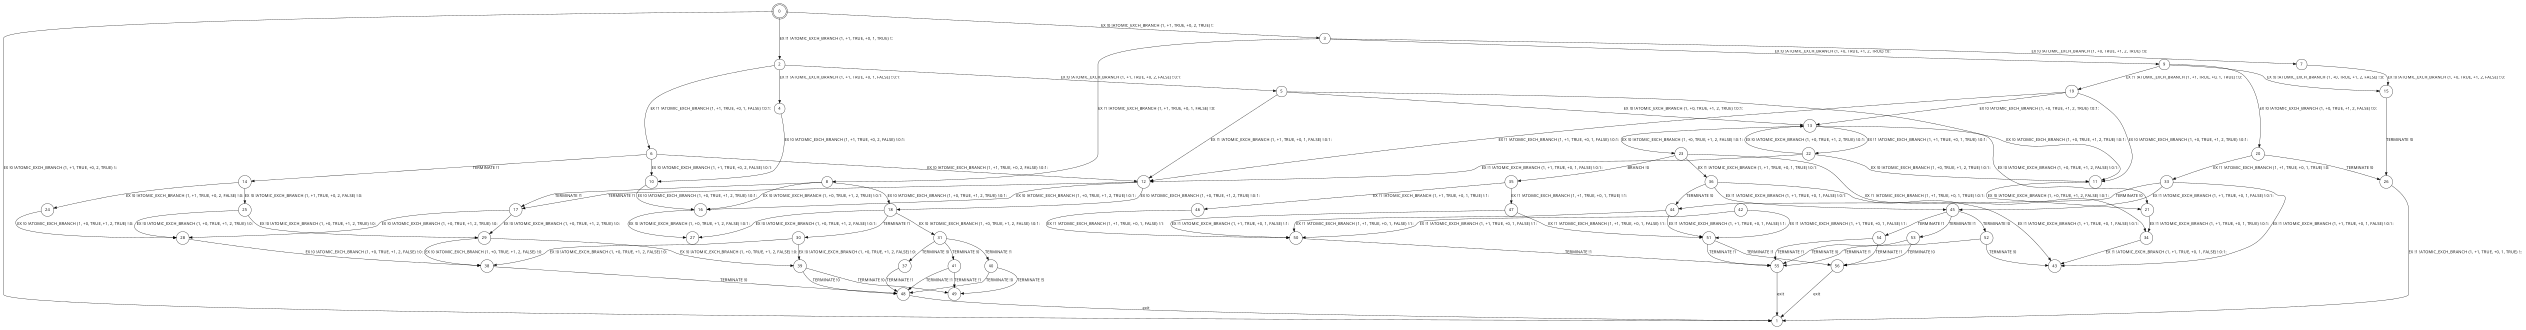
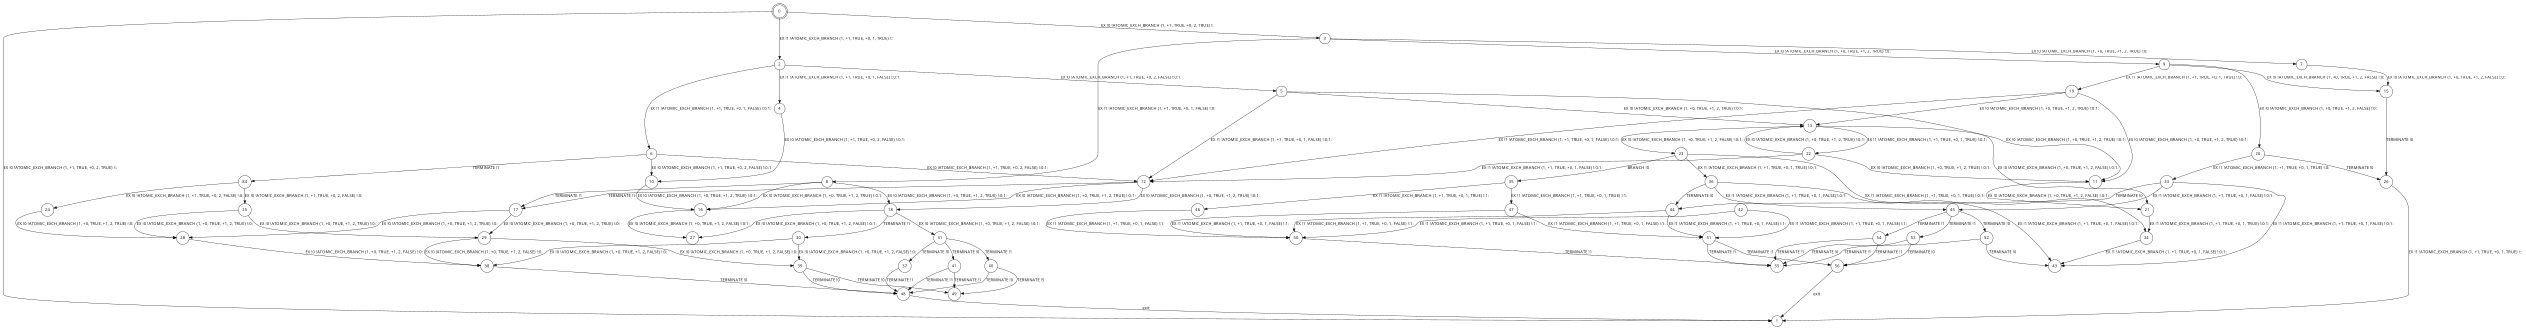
node "14": label "14" -> "84"
edge "55" -> "1": removed, label "exit"
